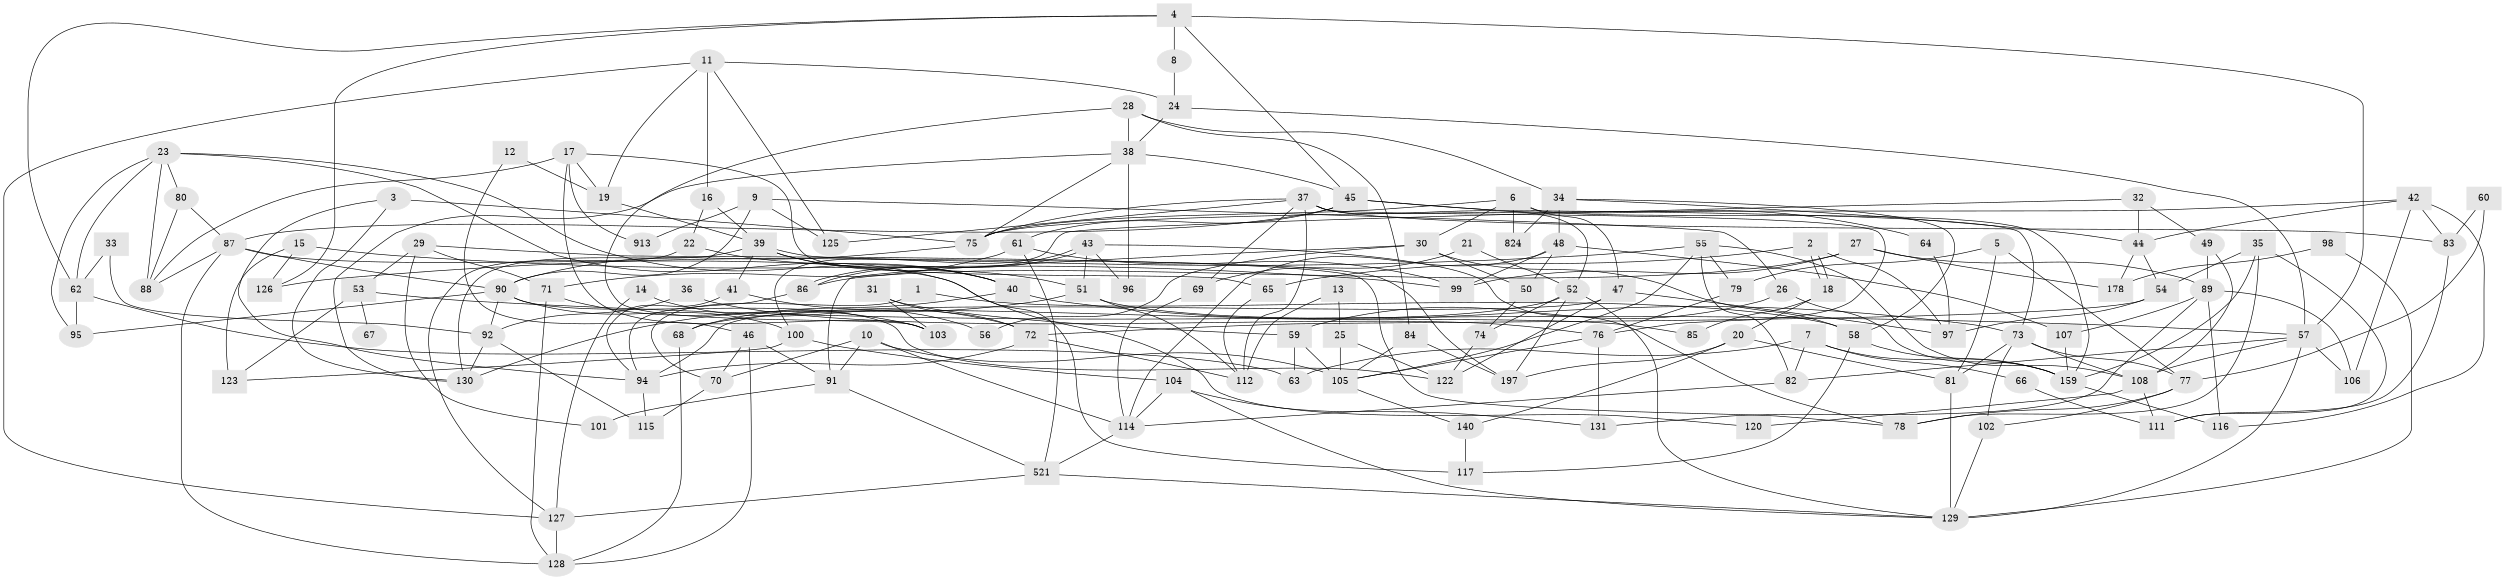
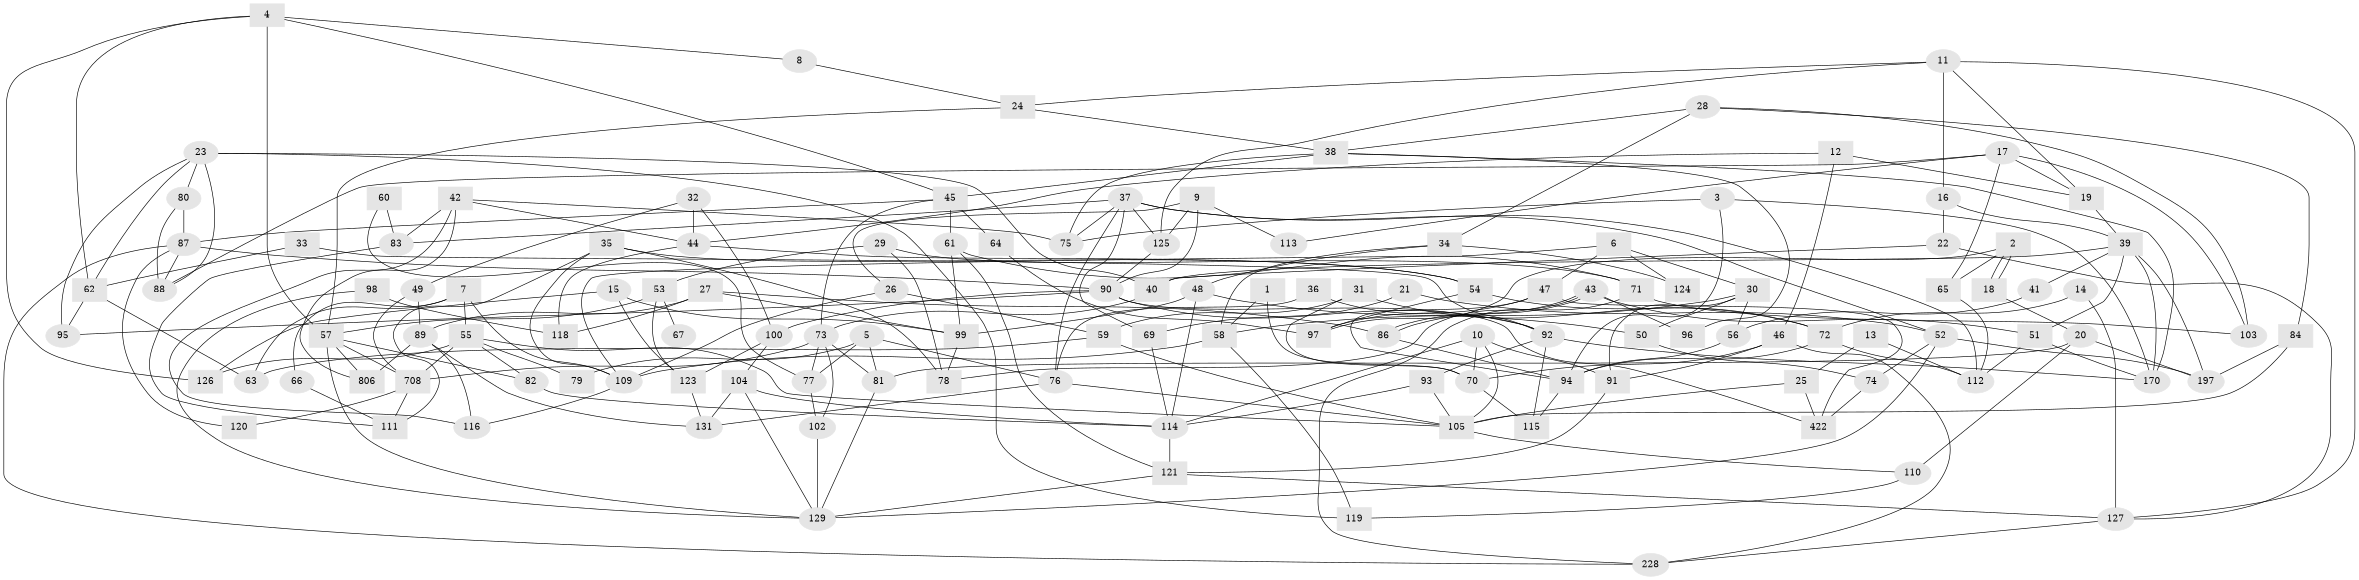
edge "6" -- "75": removed
edge "34" -- "44": now "12" -- "44"
node "913": label "913" -> "113"
node "824": label "824" -> "124"
edge "75" -- "90": now "125" -- "90"
node "178": label "178" -> "118"
edge "79" -- "76": now "5" -- "76"
edge "31" -- "103": now "31" -- "70"
edge "41" -- "94": now "56" -- "94"
node "68": removed
node "85": removed
node "107": removed
edge "7" -- "82": now "7" -- "55"
node "130": label "130" -> "170"
node "93": added
node "122": label "122" -> "422"
node "159": label "159" -> "109"
node "108": label "108" -> "708"
node "106": label "106" -> "806"
edge "123" -- "131": added
edge "77" -- "78": now "99" -- "78"
node "101": removed
node "140": label "140" -> "110"
node "521": label "521" -> "121"
node "117": label "117" -> "119"
node "128": label "128" -> "228"
